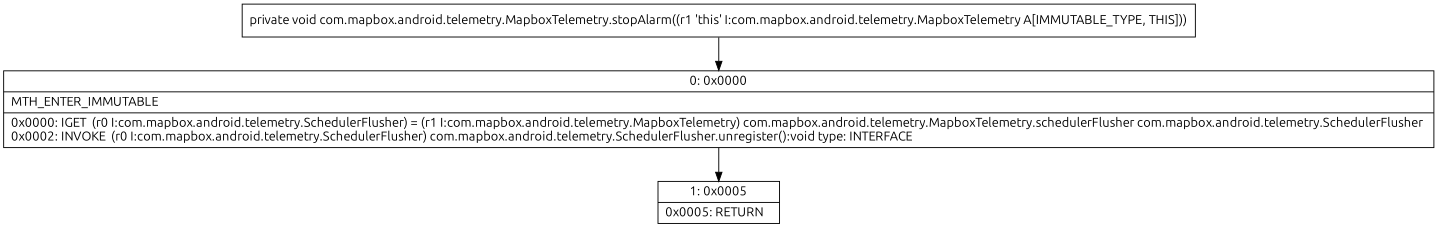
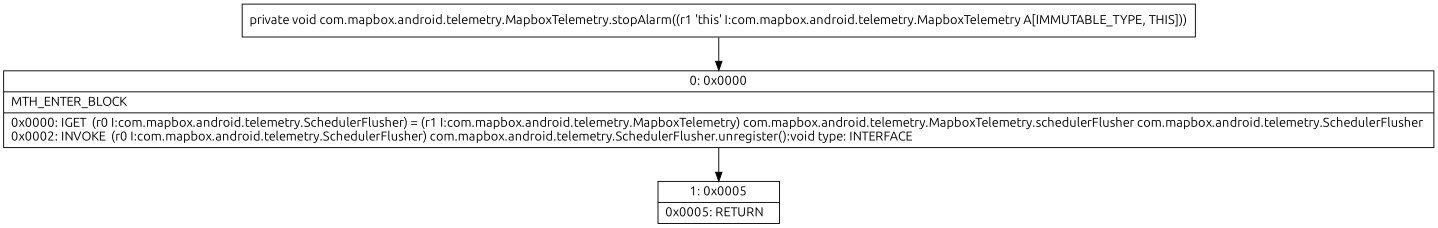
node "0: 0x0000": text "MTH_ENTER_IMMUTABLE" -> "MTH_ENTER_BLOCK"
